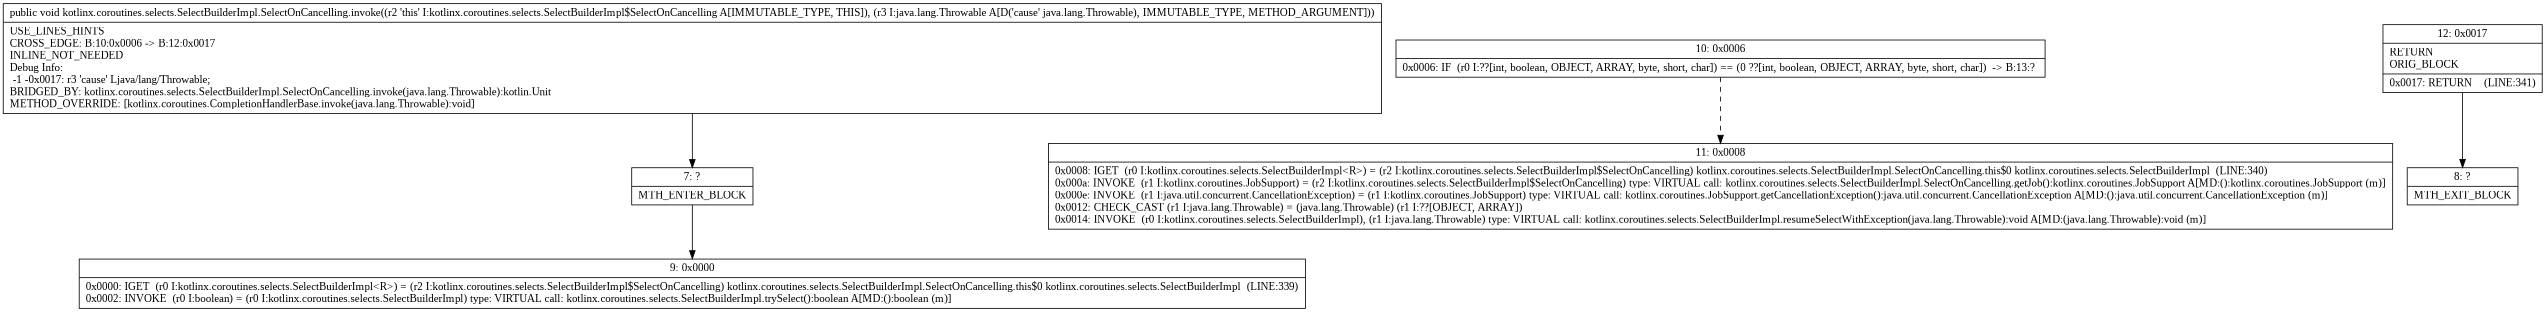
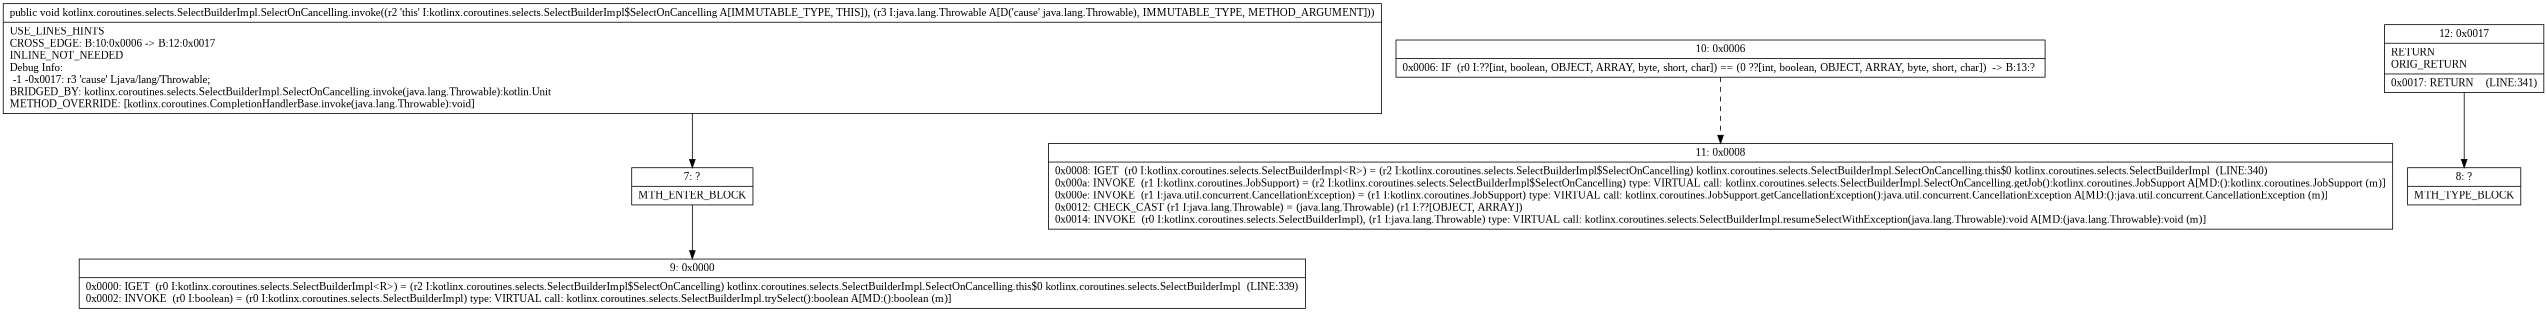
node "12: 0x0017": text "ORIG_BLOCK" -> "ORIG_RETURN"
node "8: ?": text "MTH_EXIT_BLOCK" -> "MTH_TYPE_BLOCK"
